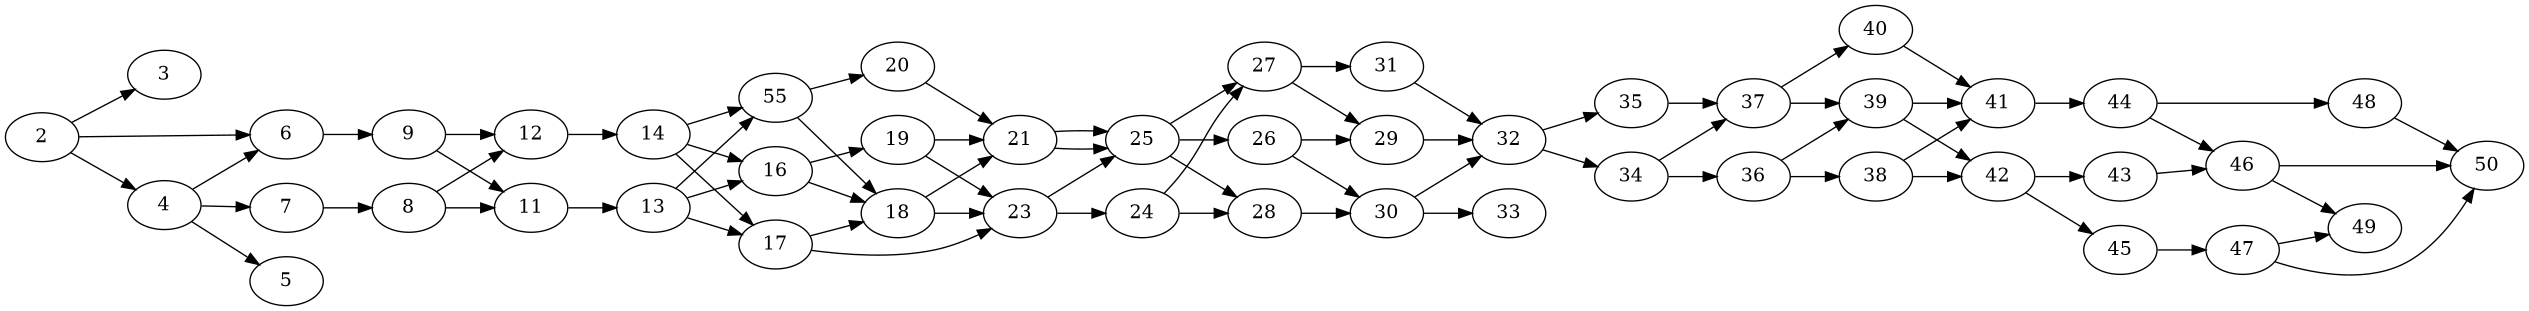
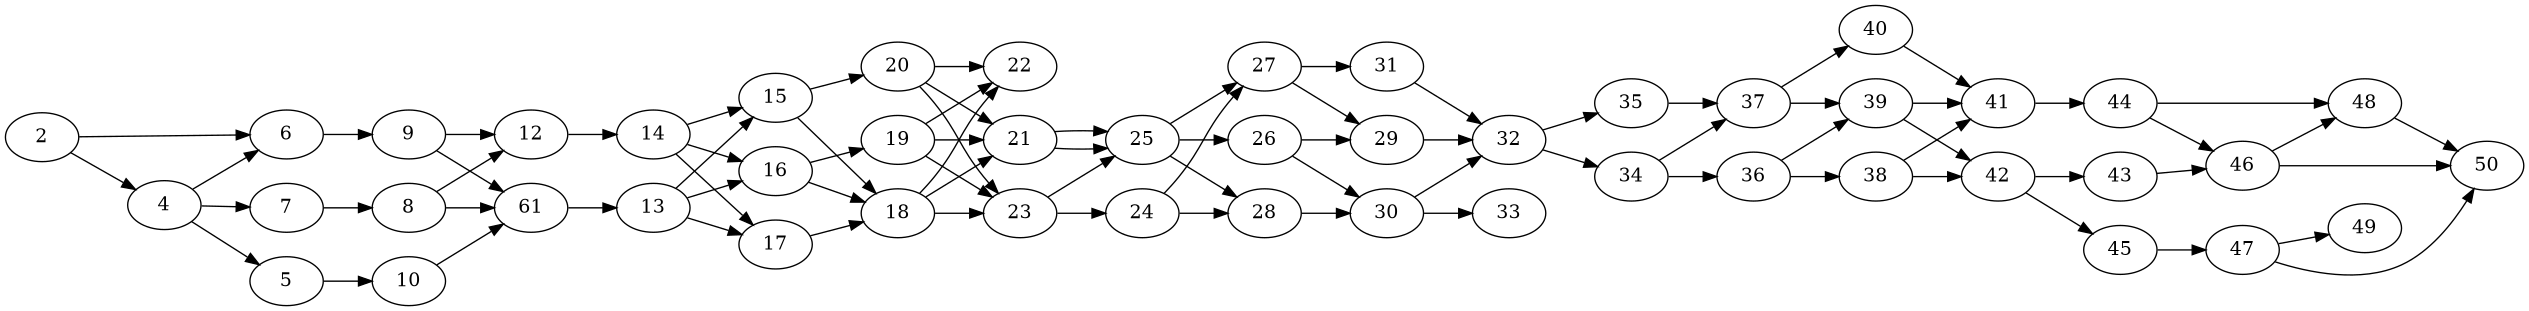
node "22": added
node "3": removed
node "55": label "55" -> "15"
edge "46" -> "49": now "46" -> "48"
node "11": label "11" -> "61"
edge "17" -> "23": now "20" -> "23"
node "10": added
